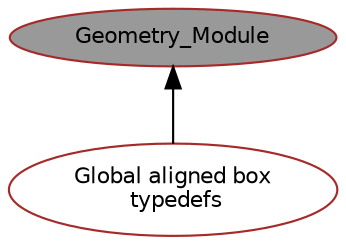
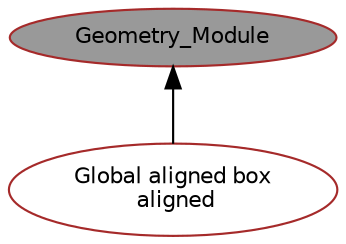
node "Global aligned box typedefs": label "Global aligned box typedefs" -> "Global aligned box aligned"
